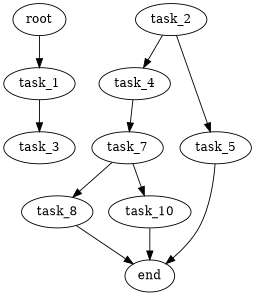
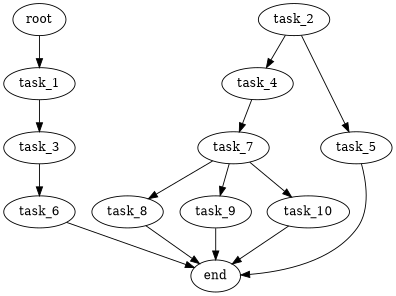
node "task_6": added
node "task_9": added
